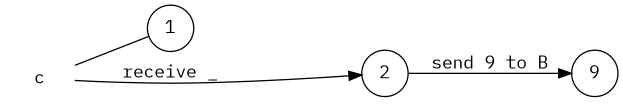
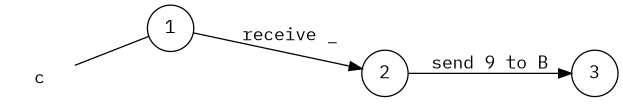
node "9": label "9" -> "3"
edge "c" -> "2": now "1" -> "2"
